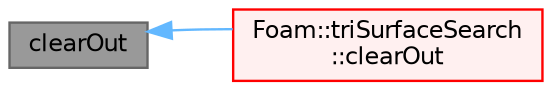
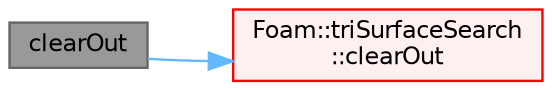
edge "Foam::triSurfaceSearch ::clearOut" -> "clearOut": reversed
